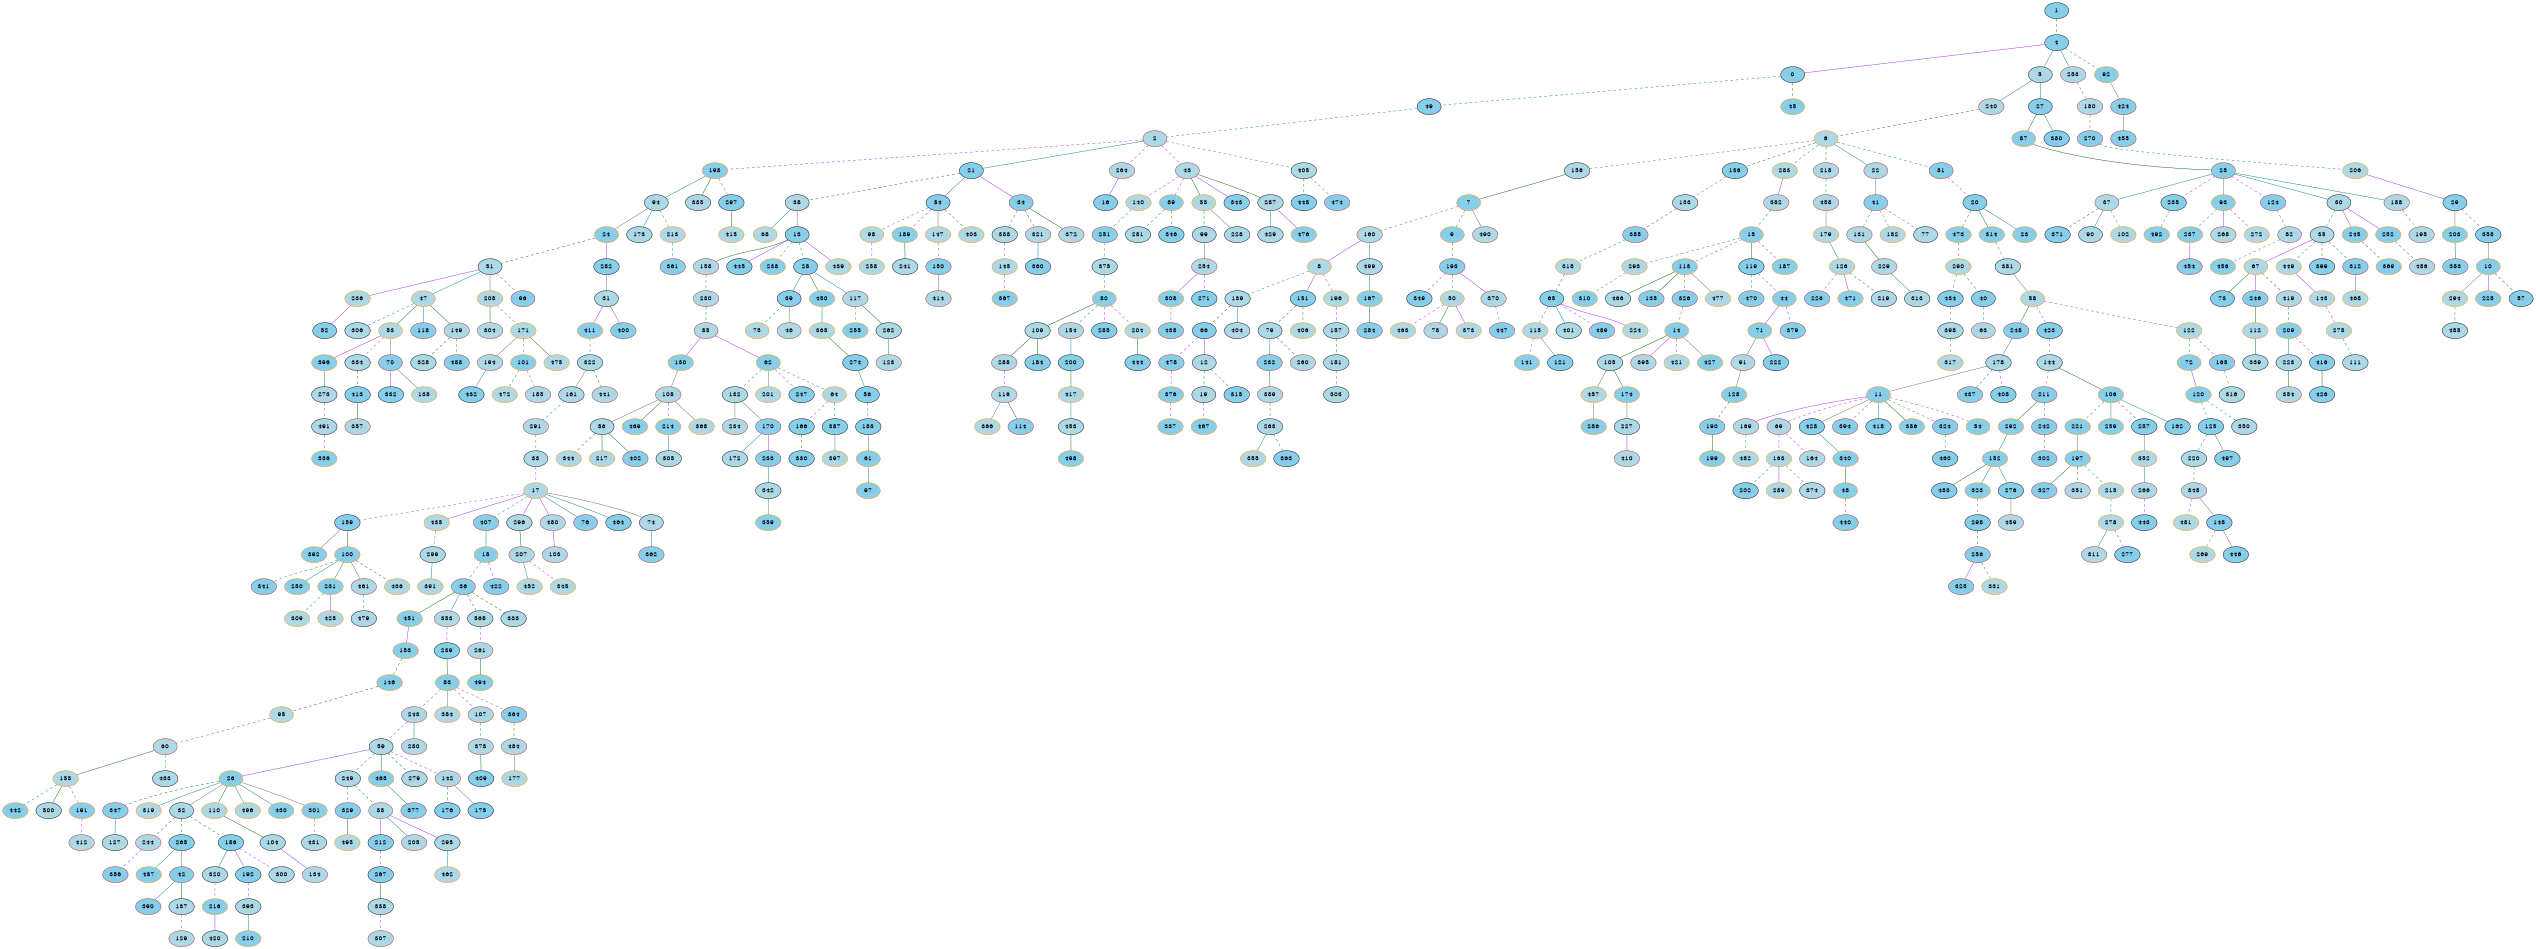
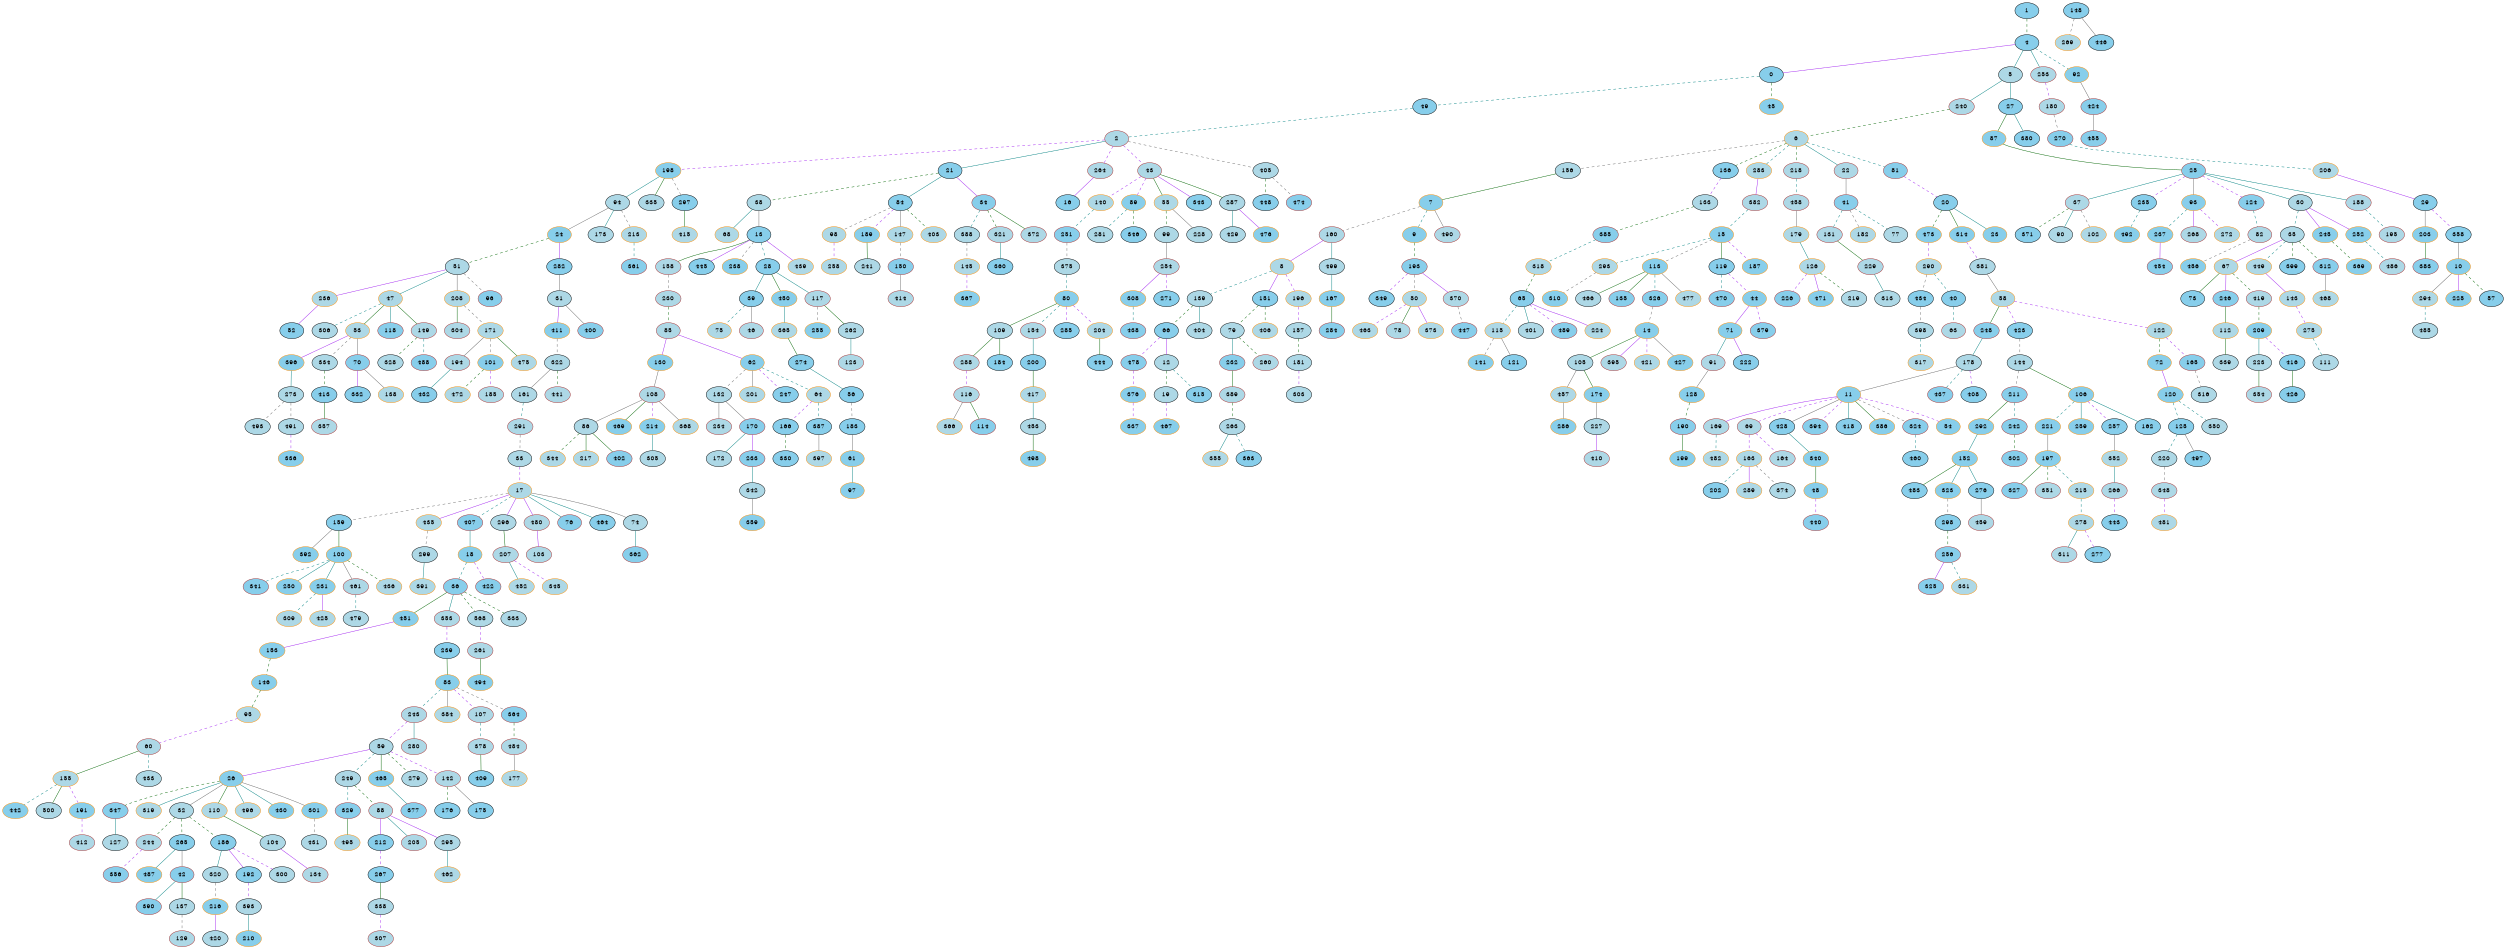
node "493": added
edge "348" -- "148": removed
